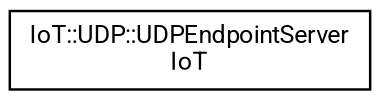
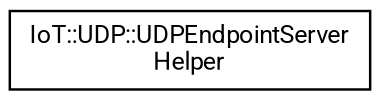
node "IoT::UDP::UDPEndpointServer IoT": label "IoT::UDP::UDPEndpointServer IoT" -> "IoT::UDP::UDPEndpointServer Helper"
